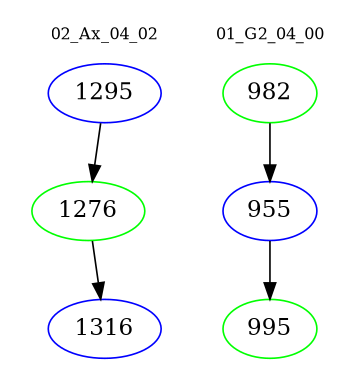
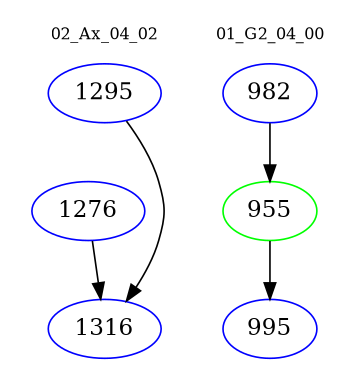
node "982": color green -> blue
edge "1295" -> "1276": now "1295" -> "1316"
node "1276": color green -> blue
node "955": color blue -> green
node "995": color green -> blue
